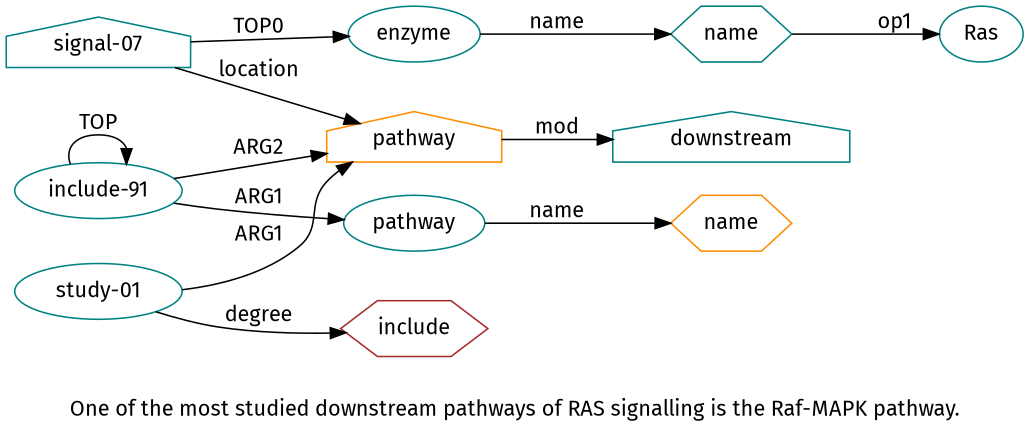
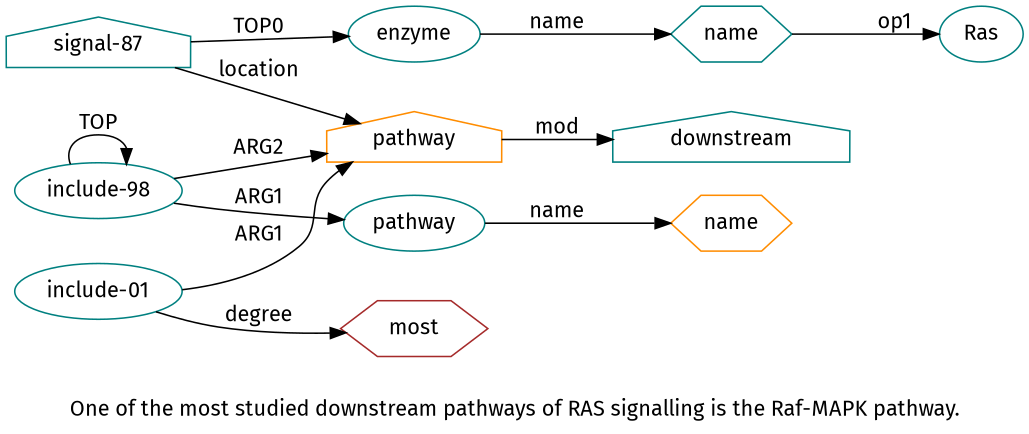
node "signal-07": label "signal-07" -> "signal-87"
node "include-91": label "include-91" -> "include-98"
node "study-01": label "study-01" -> "include-01"
node "include": label "include" -> "most"
